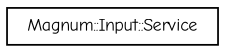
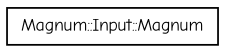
node "Magnum::Input::Service": label "Magnum::Input::Service" -> "Magnum::Input::Magnum"
